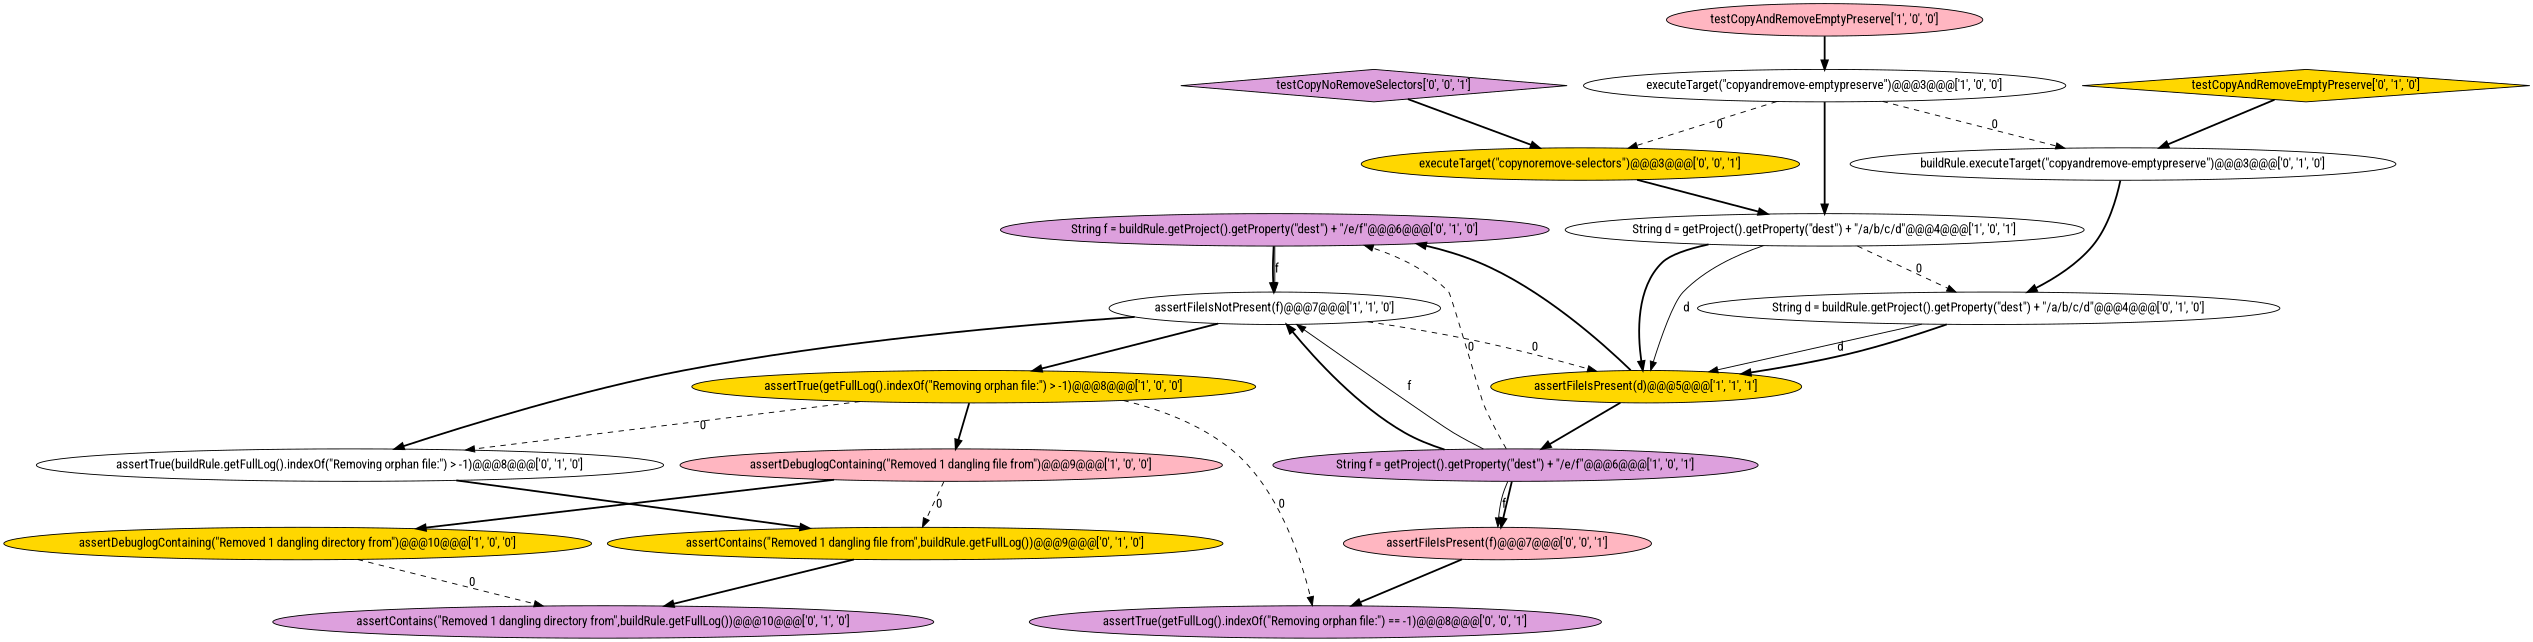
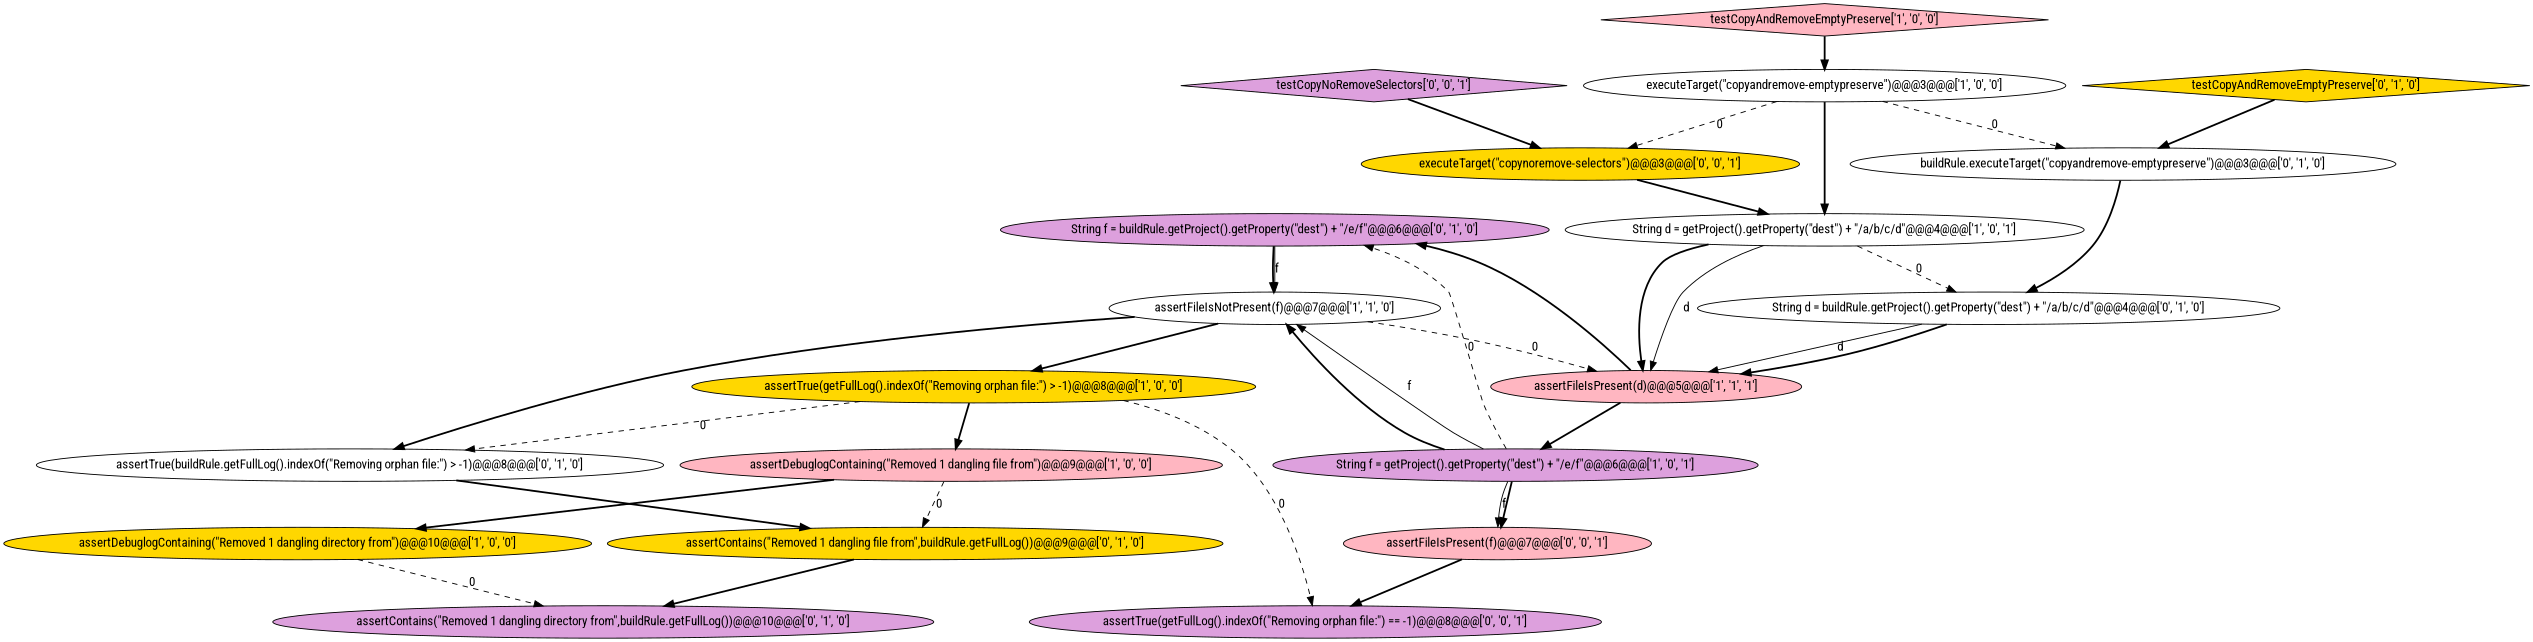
node "testCopyAndRemoveEmptyPreserve['1', '0', '0']": shape ellipse -> diamond
node "assertFileIsPresent(d)@@@5@@@['1', '1', '1']": fillcolor gold -> lightpink
